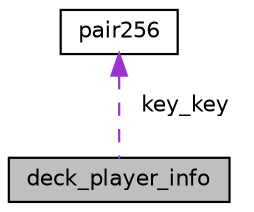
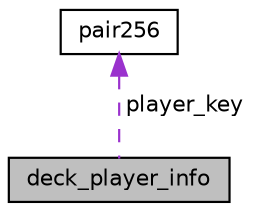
edge "deck_player_info" -> "pair256": label " key_key" -> " player_key"
